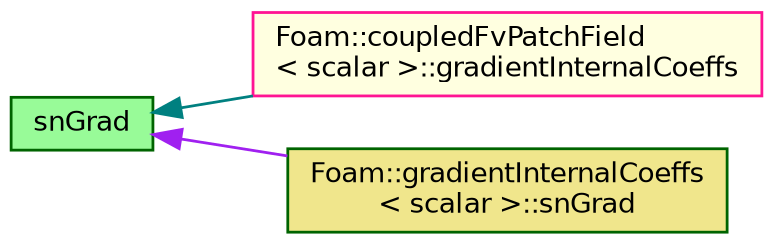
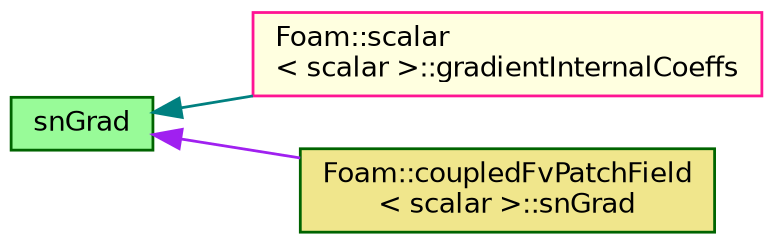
node "Foam::coupledFvPatchField < scalar >::gradientInternalCoeffs": label "Foam::coupledFvPatchField < scalar >::gradientInternalCoeffs" -> "Foam::scalar < scalar >::gradientInternalCoeffs"
node "Foam::gradientInternalCoeffs < scalar >::snGrad": label "Foam::gradientInternalCoeffs < scalar >::snGrad" -> "Foam::coupledFvPatchField < scalar >::snGrad"
